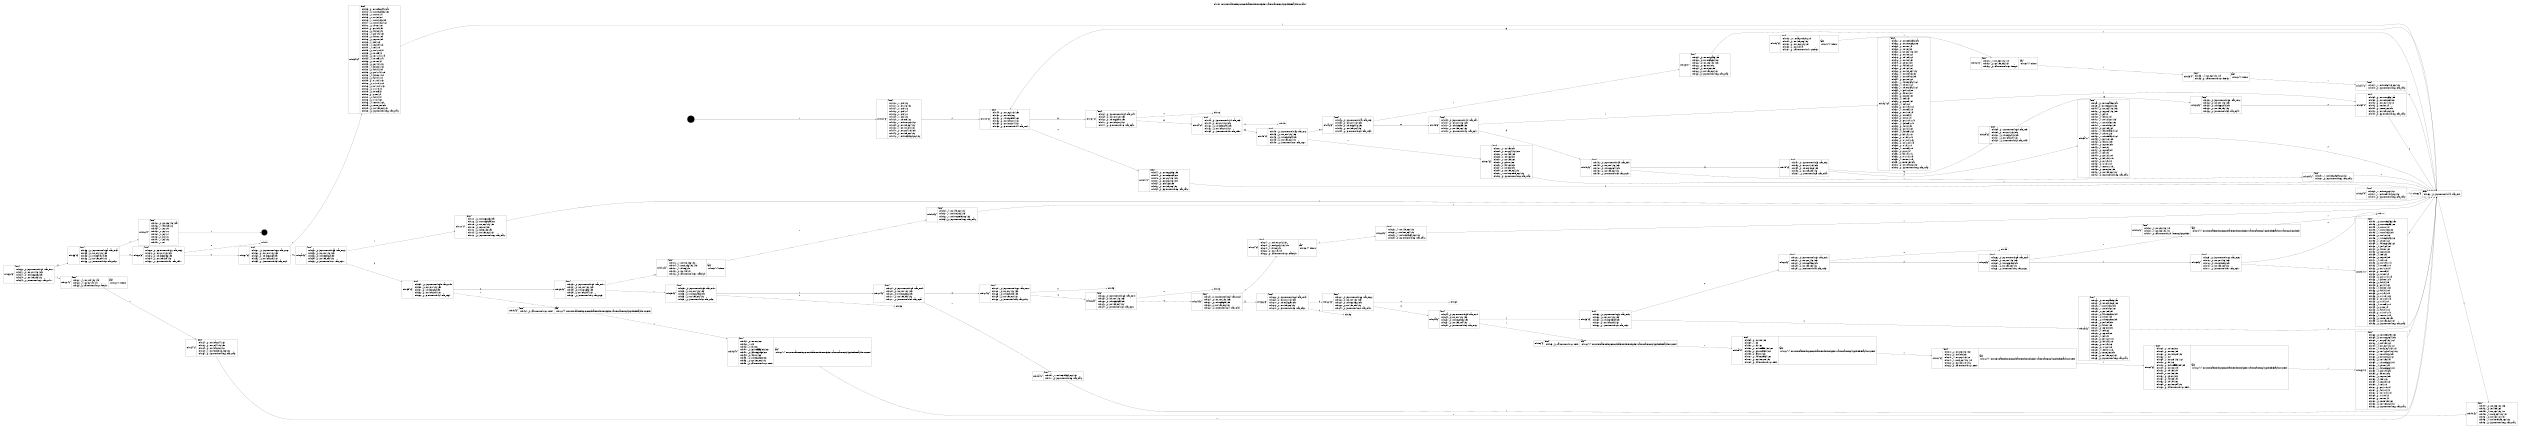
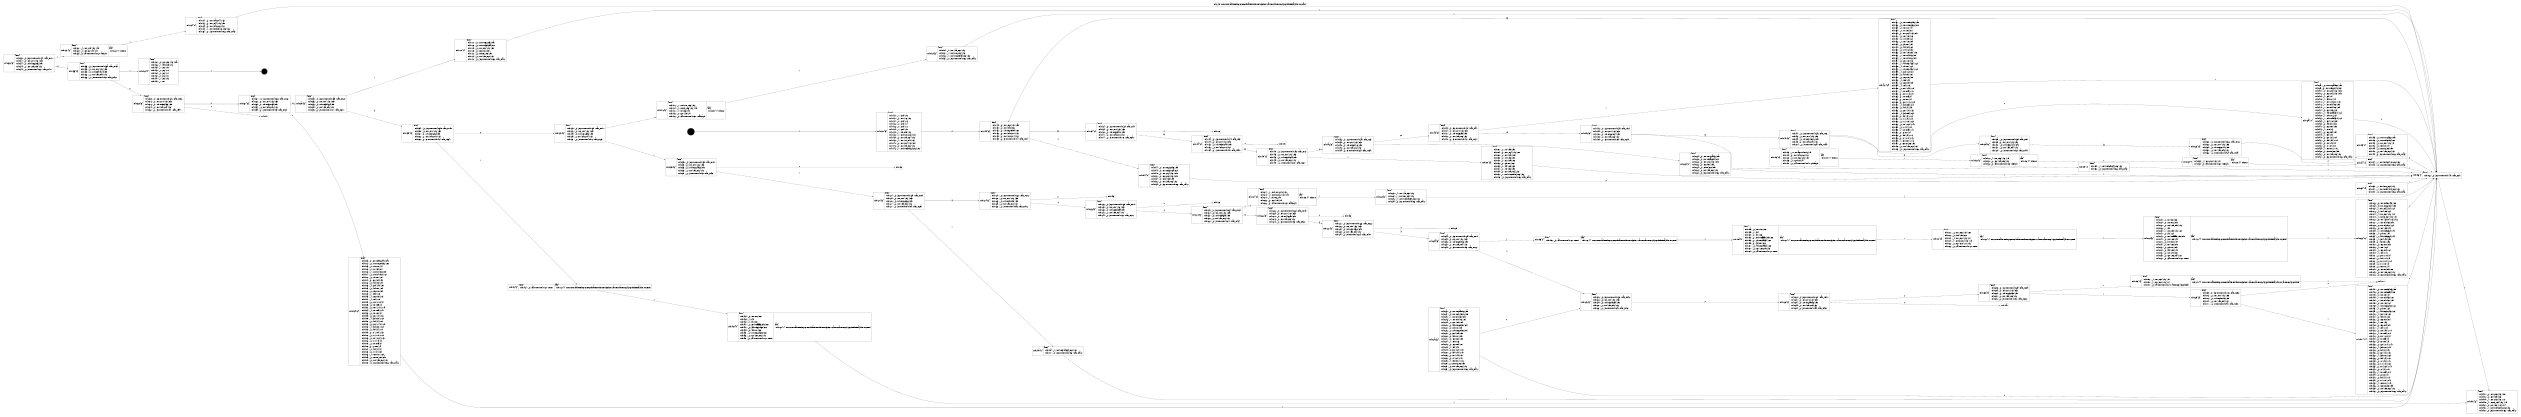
edge "0x401a61 [169]" -> "0x401969 [27]": now "0x401a61 [169]" -> "0x401e68 [5]"
edge "0x4016b3 [25]" -> "0x4018a2 [88]": reversed
